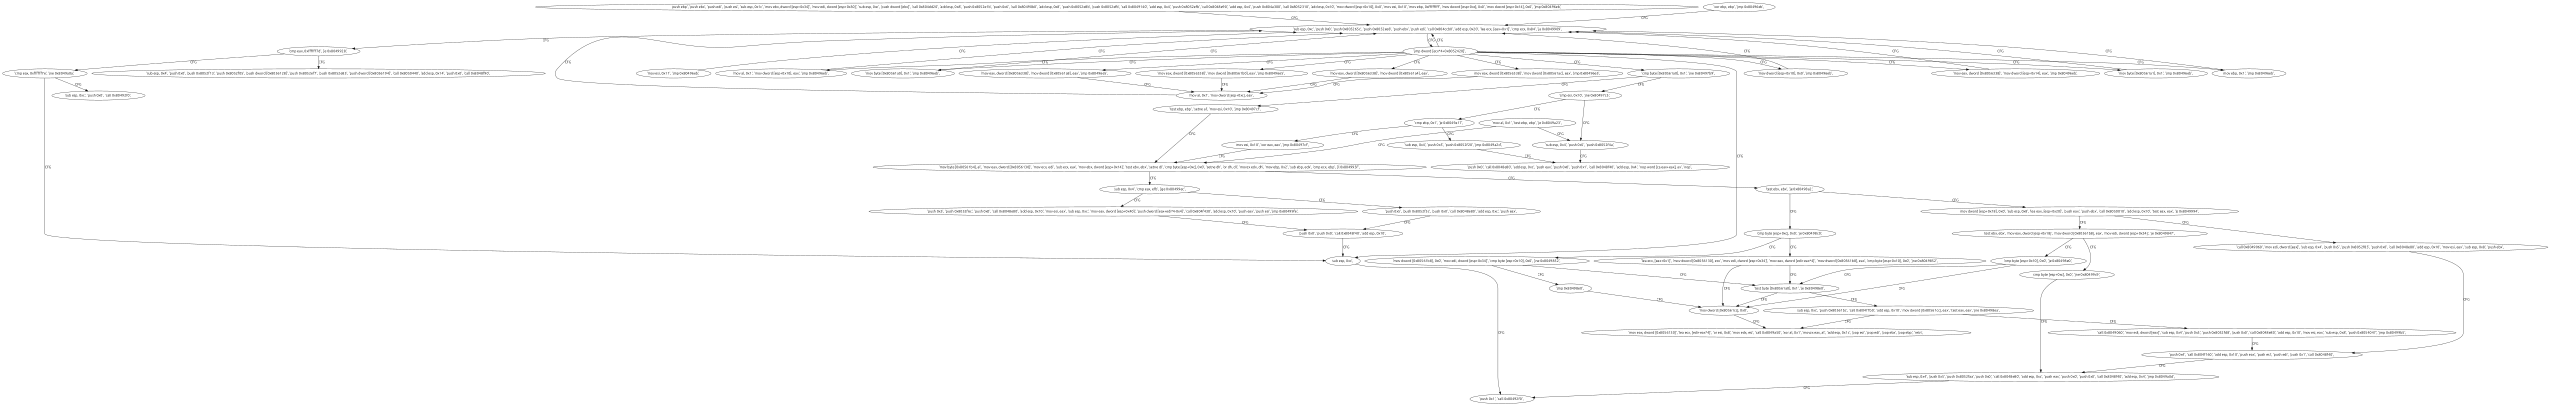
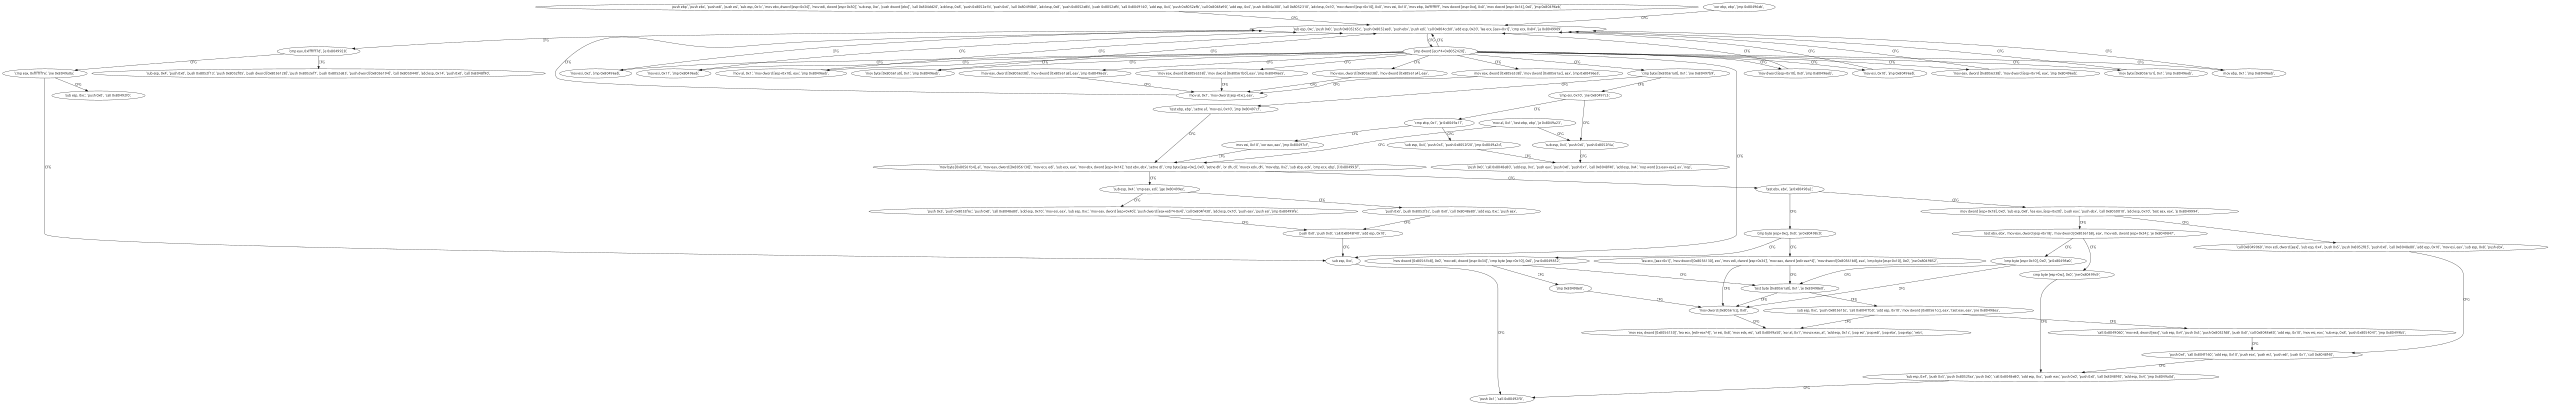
edge "'jmp dword [ecx*4+0x8052420]'," -> "'mov esi, 0x11', 'jmp 0x80496eb',": added, label "CFG"
node "'mov esi, 0x2', 'jmp 0x80496eb',": added
node "'mov esi, 0x10', 'jmp 0x80496eb',": added
node "'sub esp, 0x4', 'cmp eax, efb', 'jge 0x80499ec',": label "'sub esp, 0x4', 'cmp eax, efb', 'jge 0x80499ec'," -> "'sub esp, 0x4', 'cmp eax, edi', 'jge 0x80499ec',"
